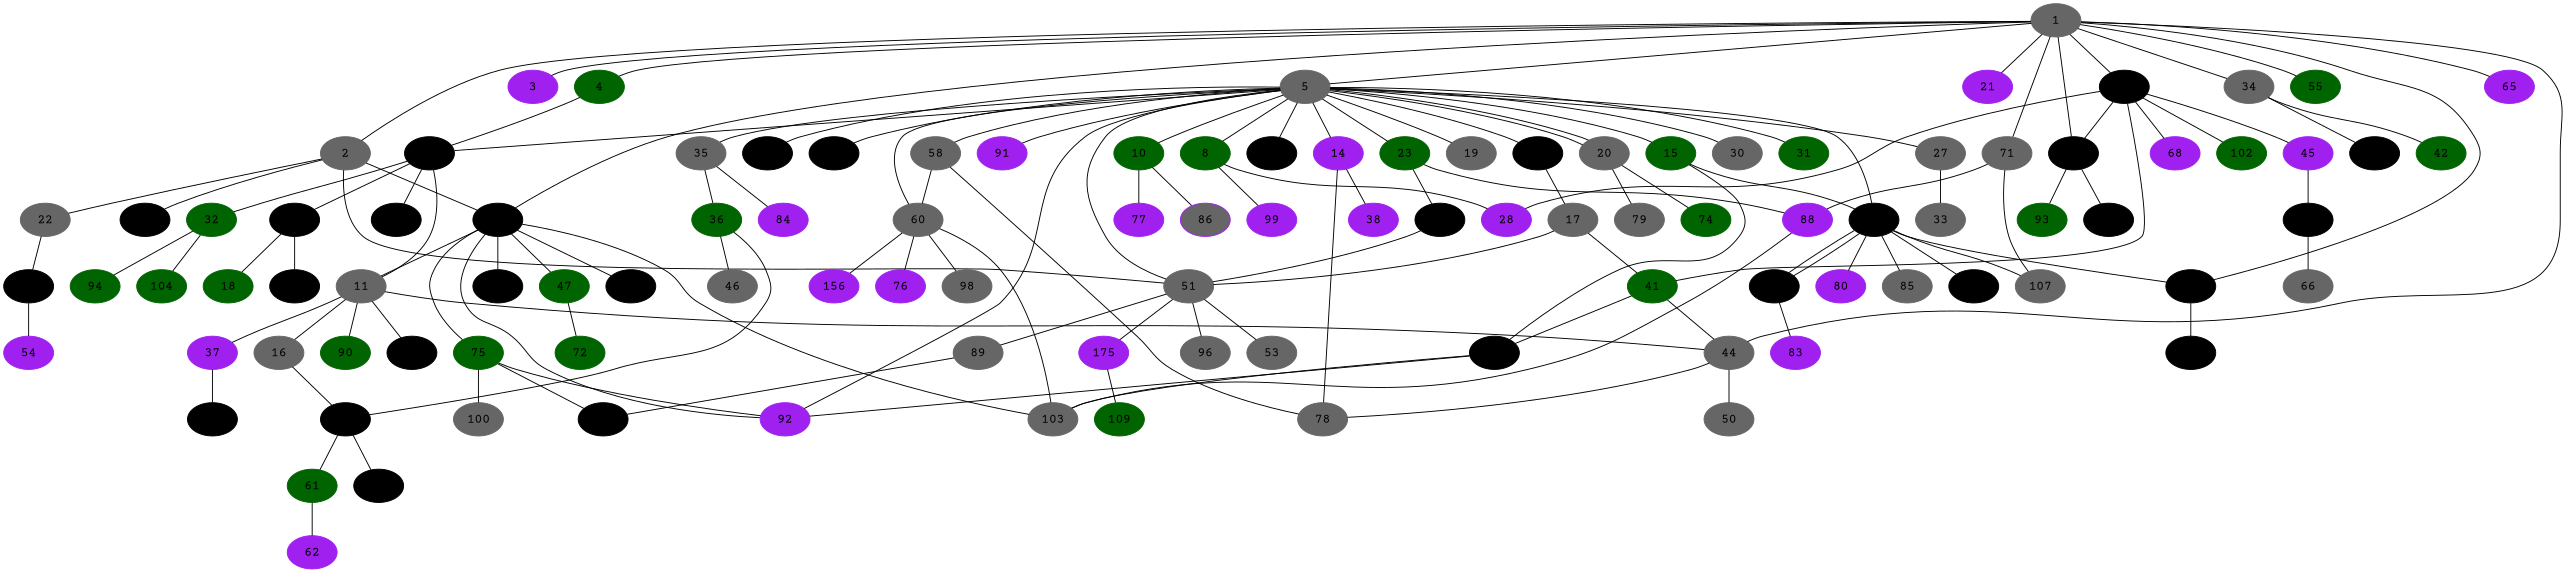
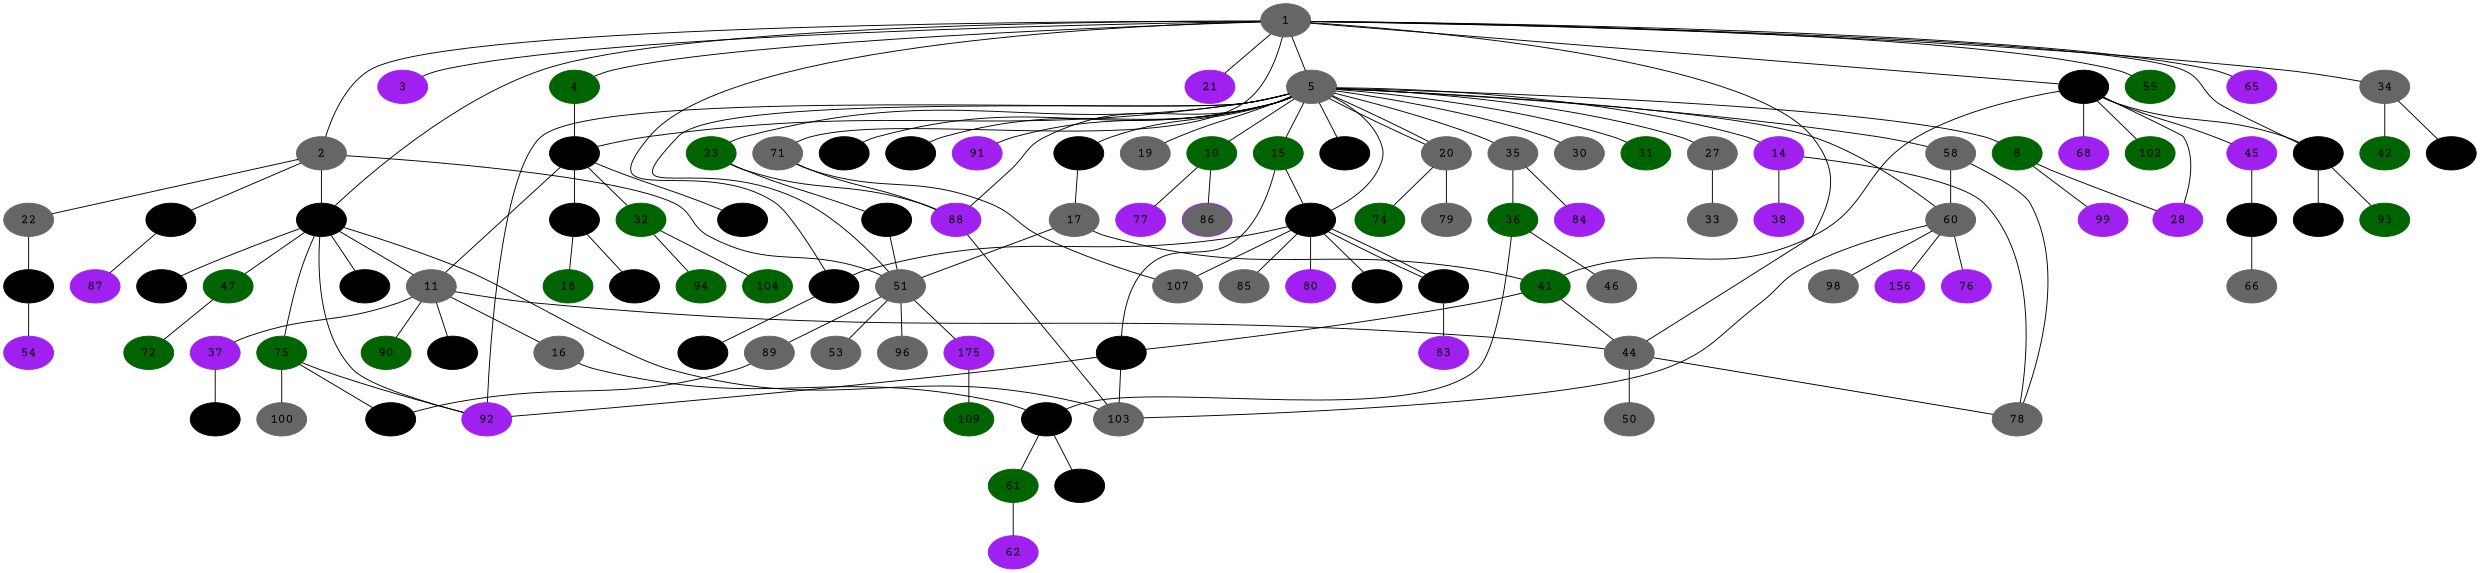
edge "5" -- "88": added
node "87": added
